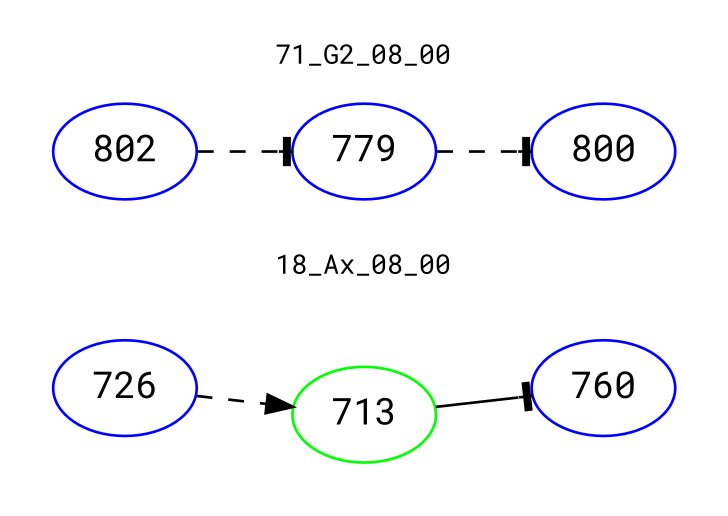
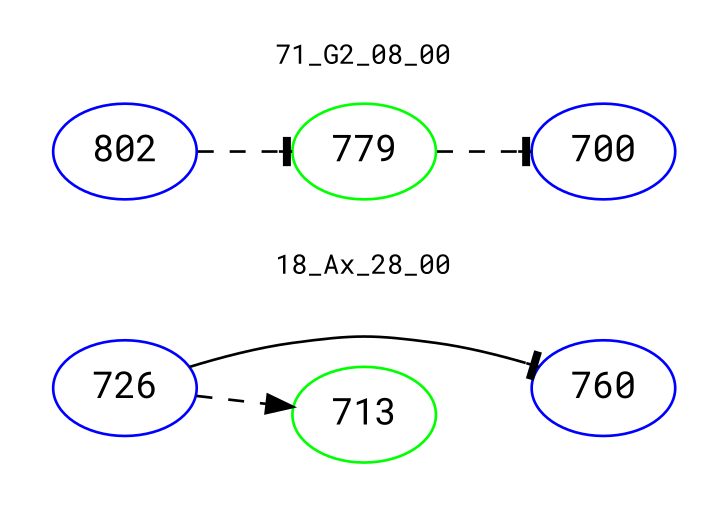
node "779": color blue -> green
node "800": label "800" -> "700"
cluster "18_Ax_08_00": label "18_Ax_08_00" -> "18_Ax_28_00"
edge "713" -> "760": now "726" -> "760"
